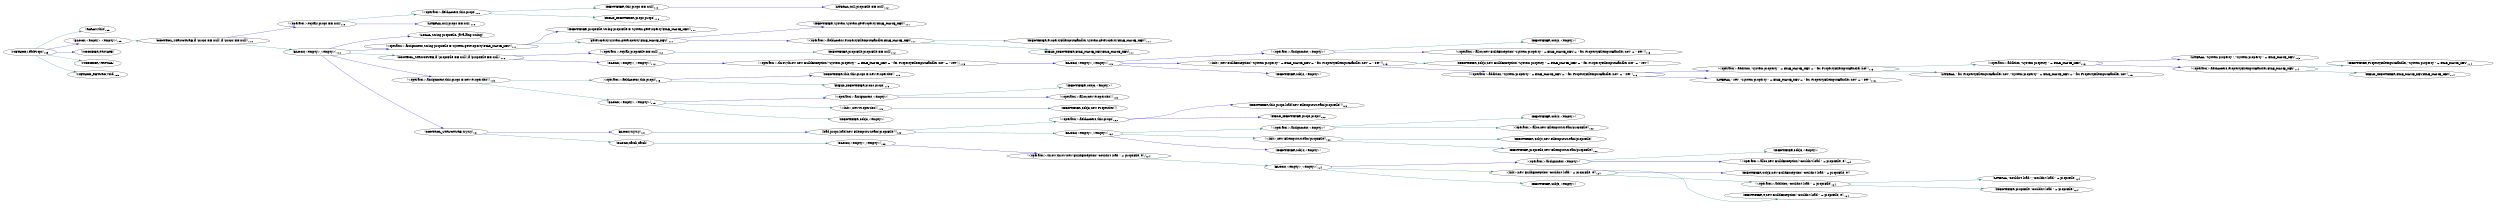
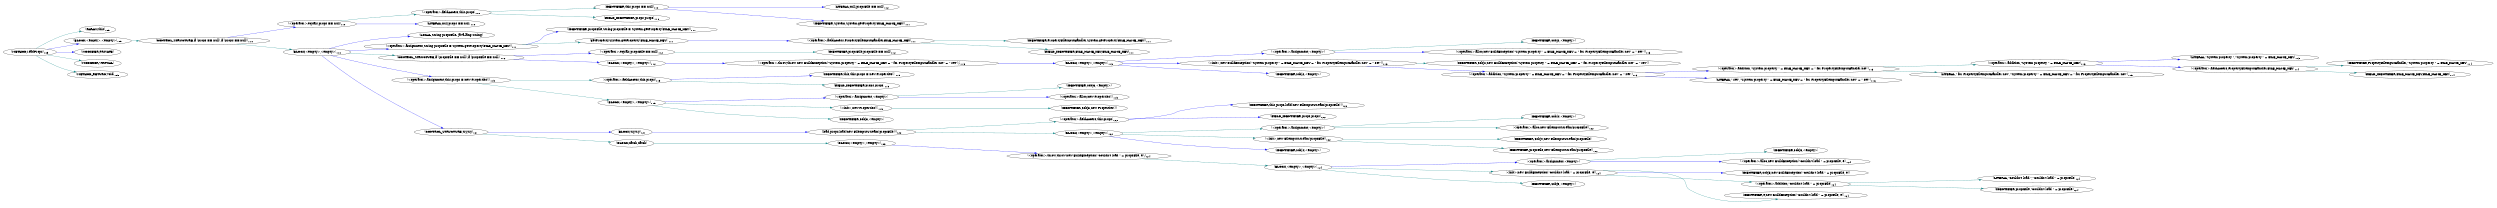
edge "(getProperty,System.getProperty(FILE_NAME_KEY))" -> "(IDENTIFIER,System,System.getProperty(FILE_NAME_KEY))": now "(IDENTIFIER,this,props == null)" -> "(IDENTIFIER,System,System.getProperty(FILE_NAME_KEY))"
